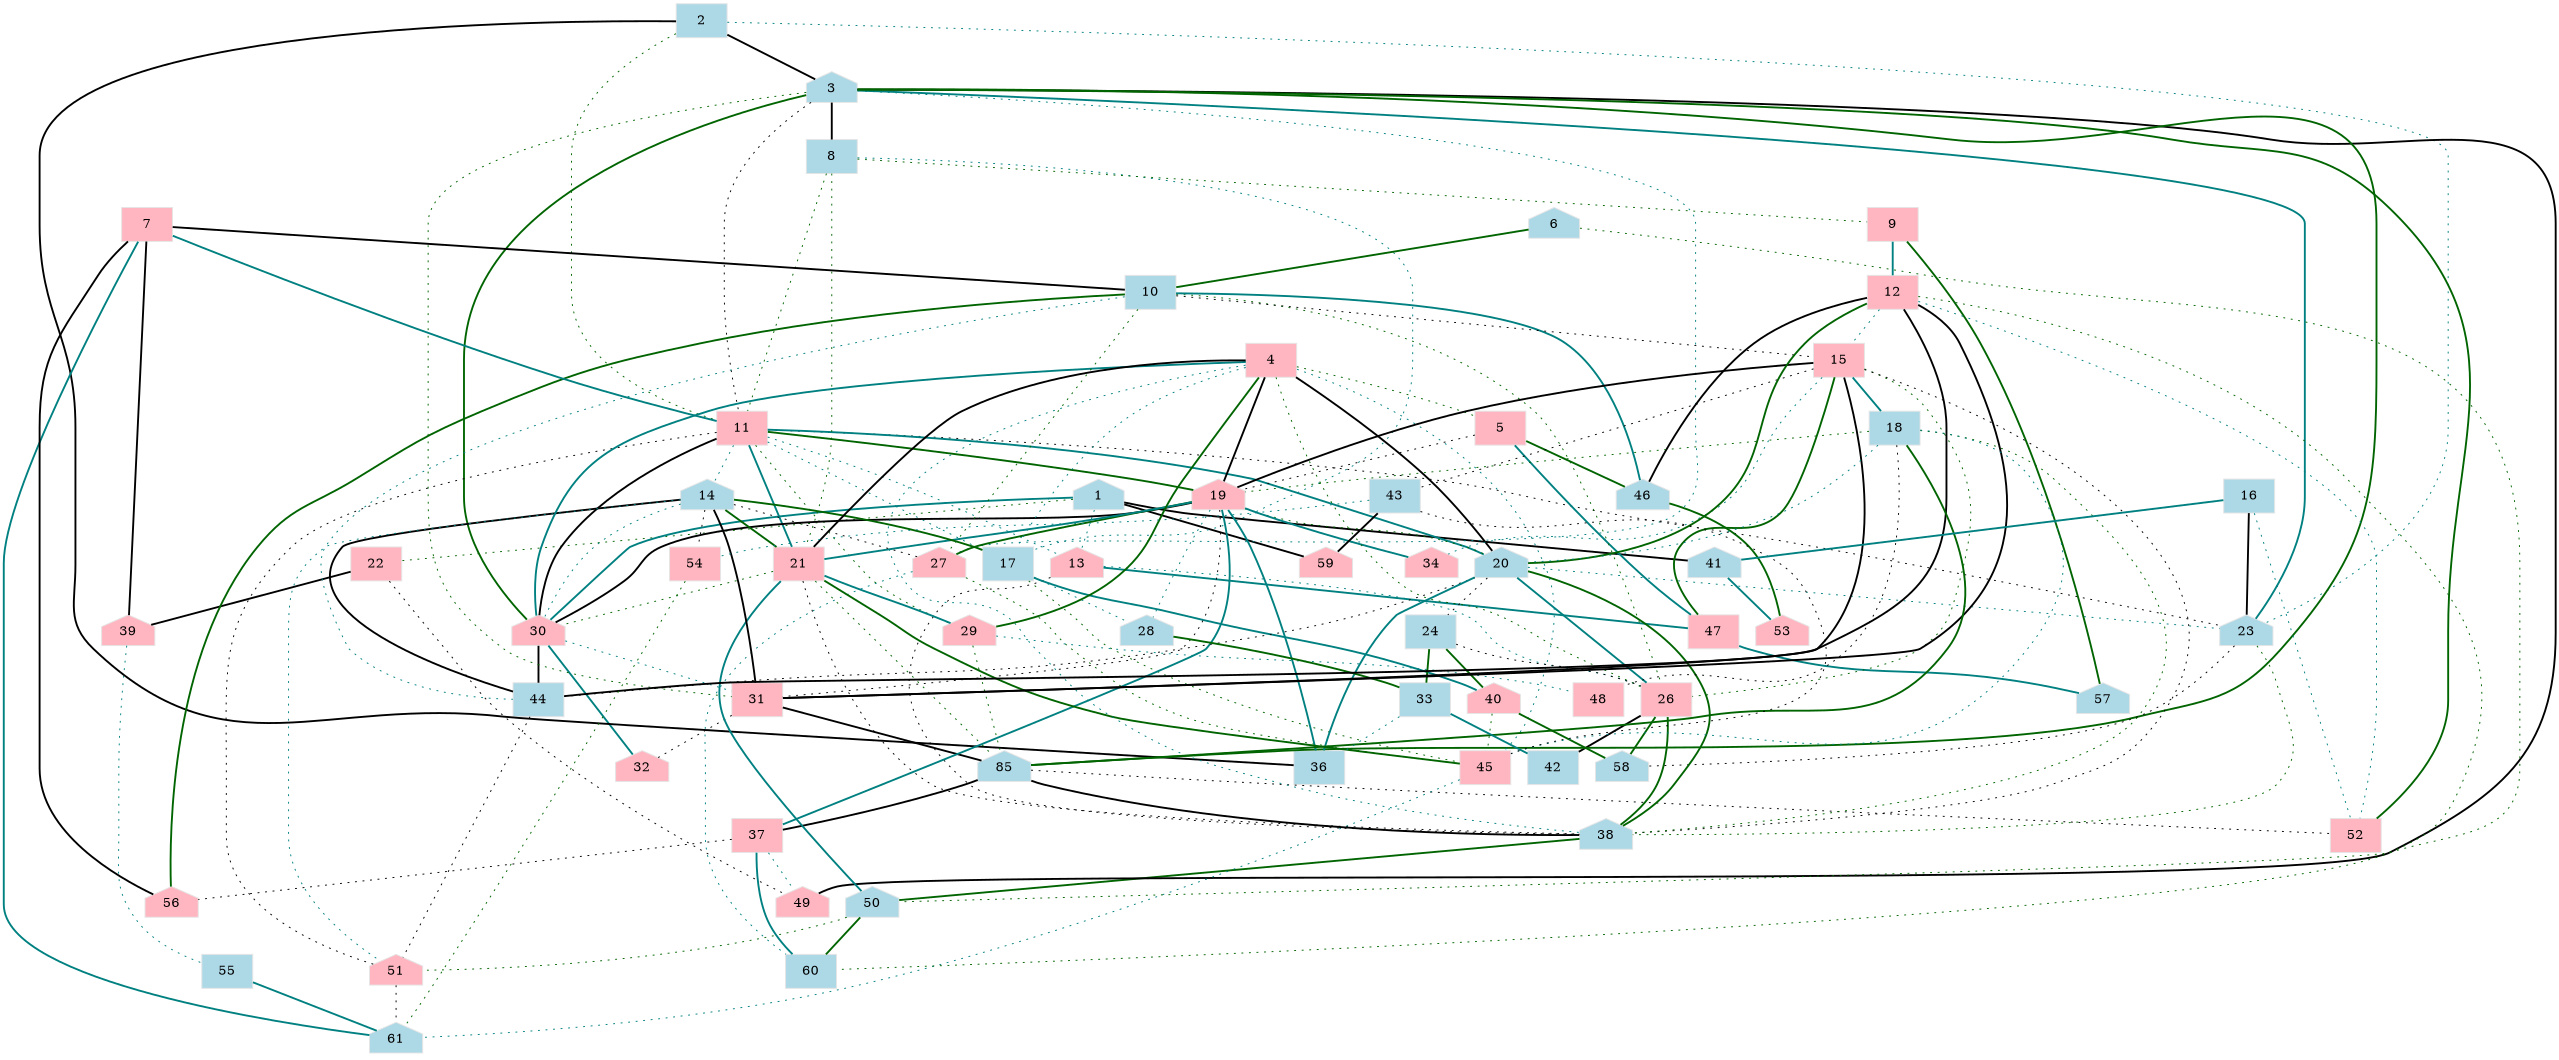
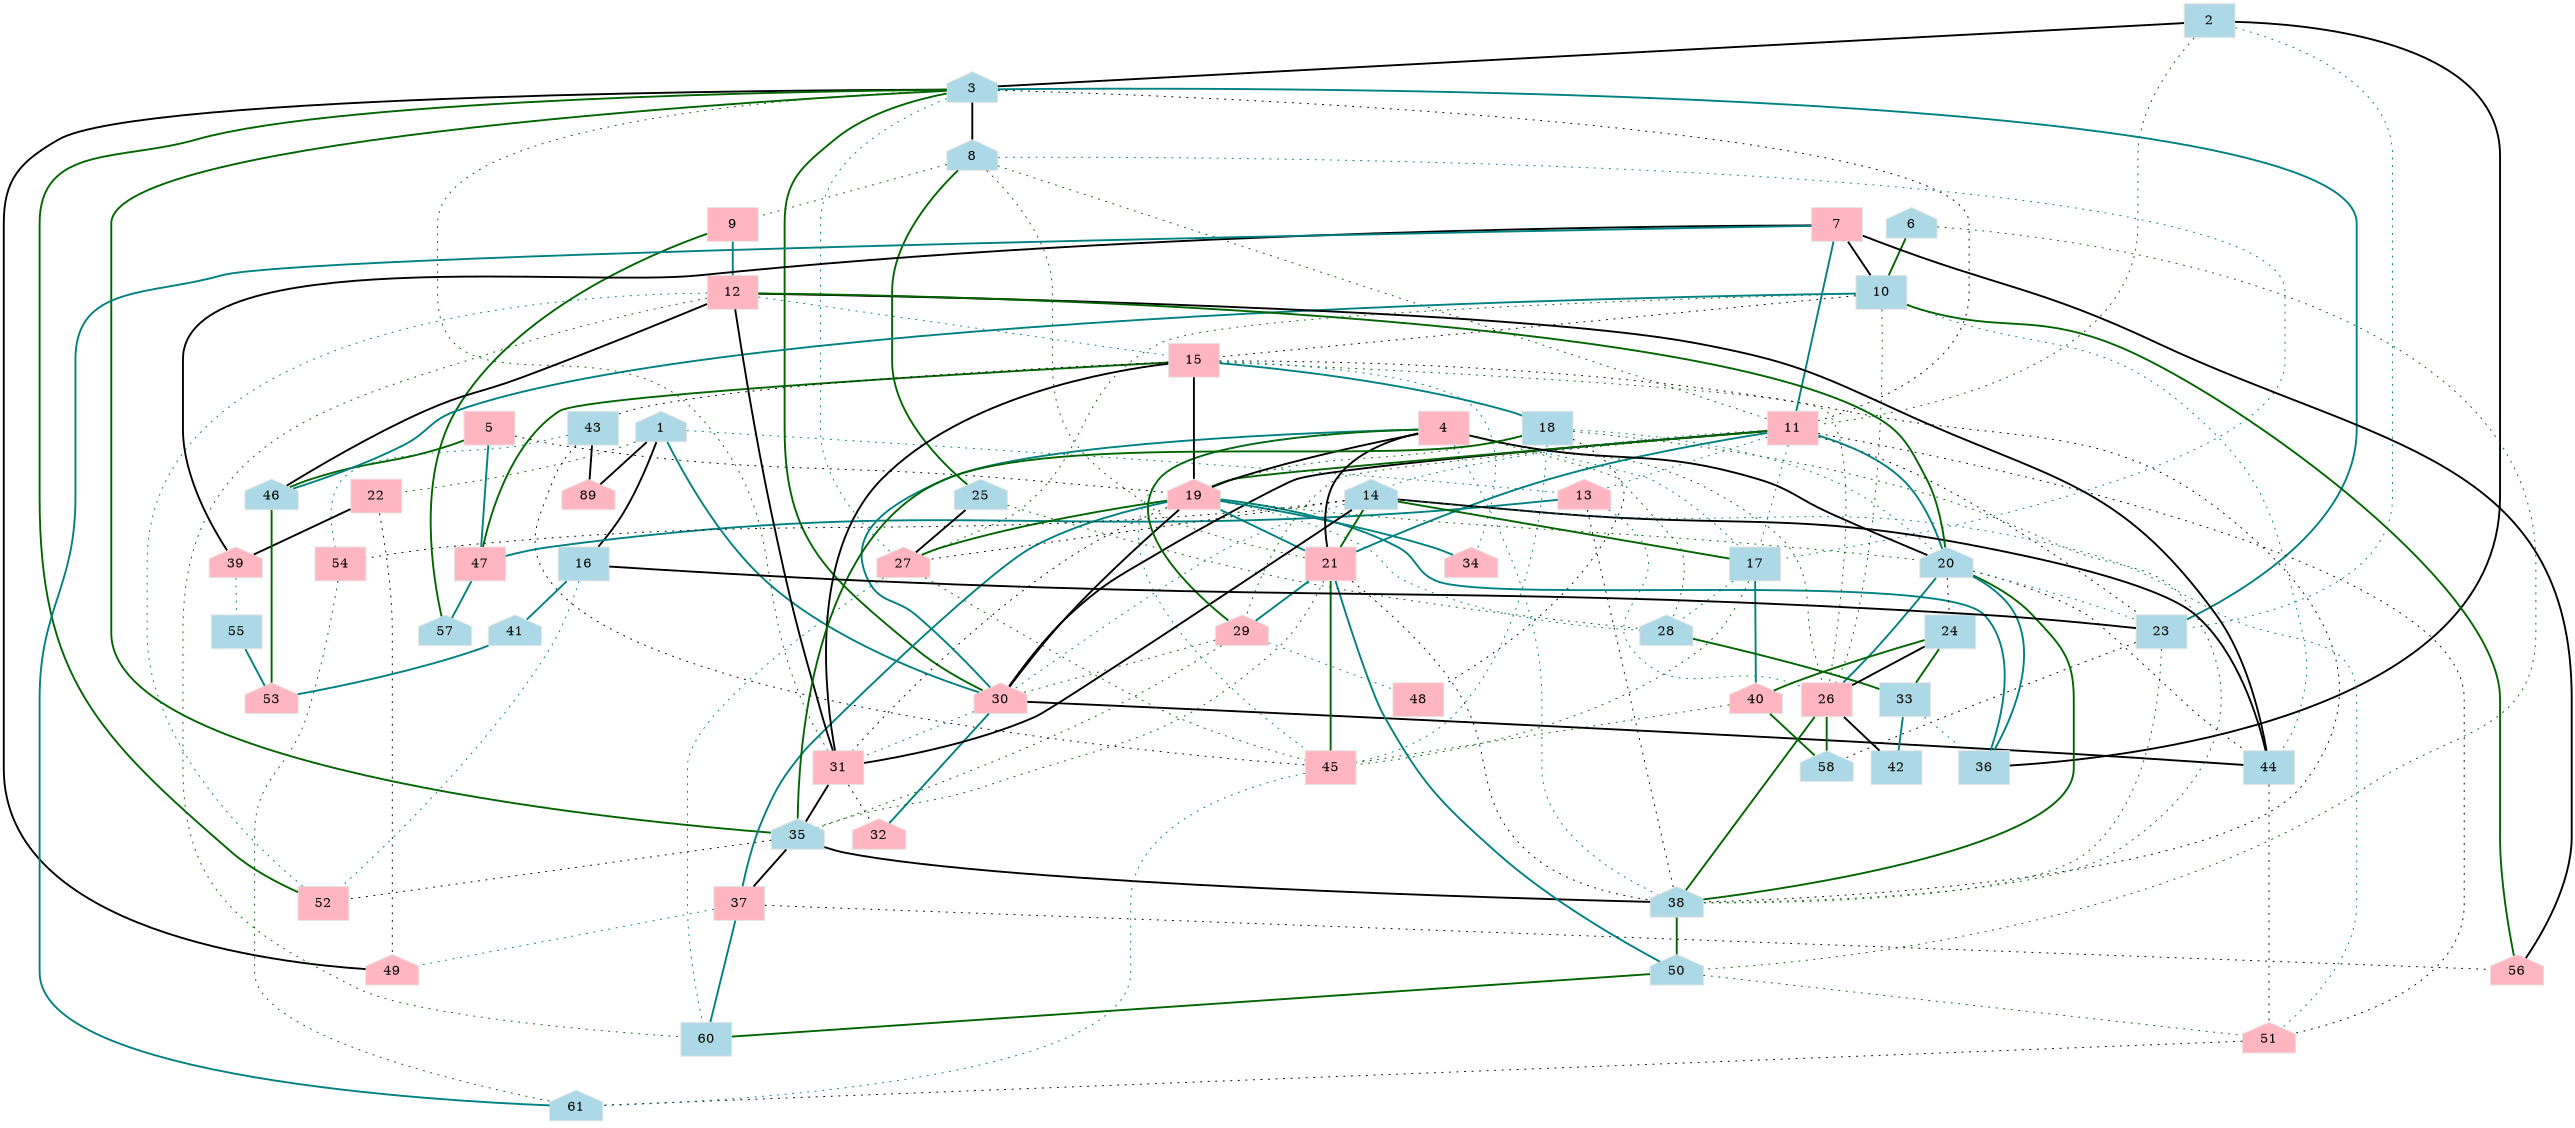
node "8": shape box -> house
edge "4" -- "5": now "4" -- "28"
node "25": added
edge "1" -- "41": now "1" -- "16"
node "59": label "59" -> "89"
edge "21" -- "30": now "29" -- "30"
node "23": shape house -> box
edge "24" -- "26": style dotted -> bold
node "85": label "85" -> "35"
edge "55" -- "61": now "55" -- "53"
